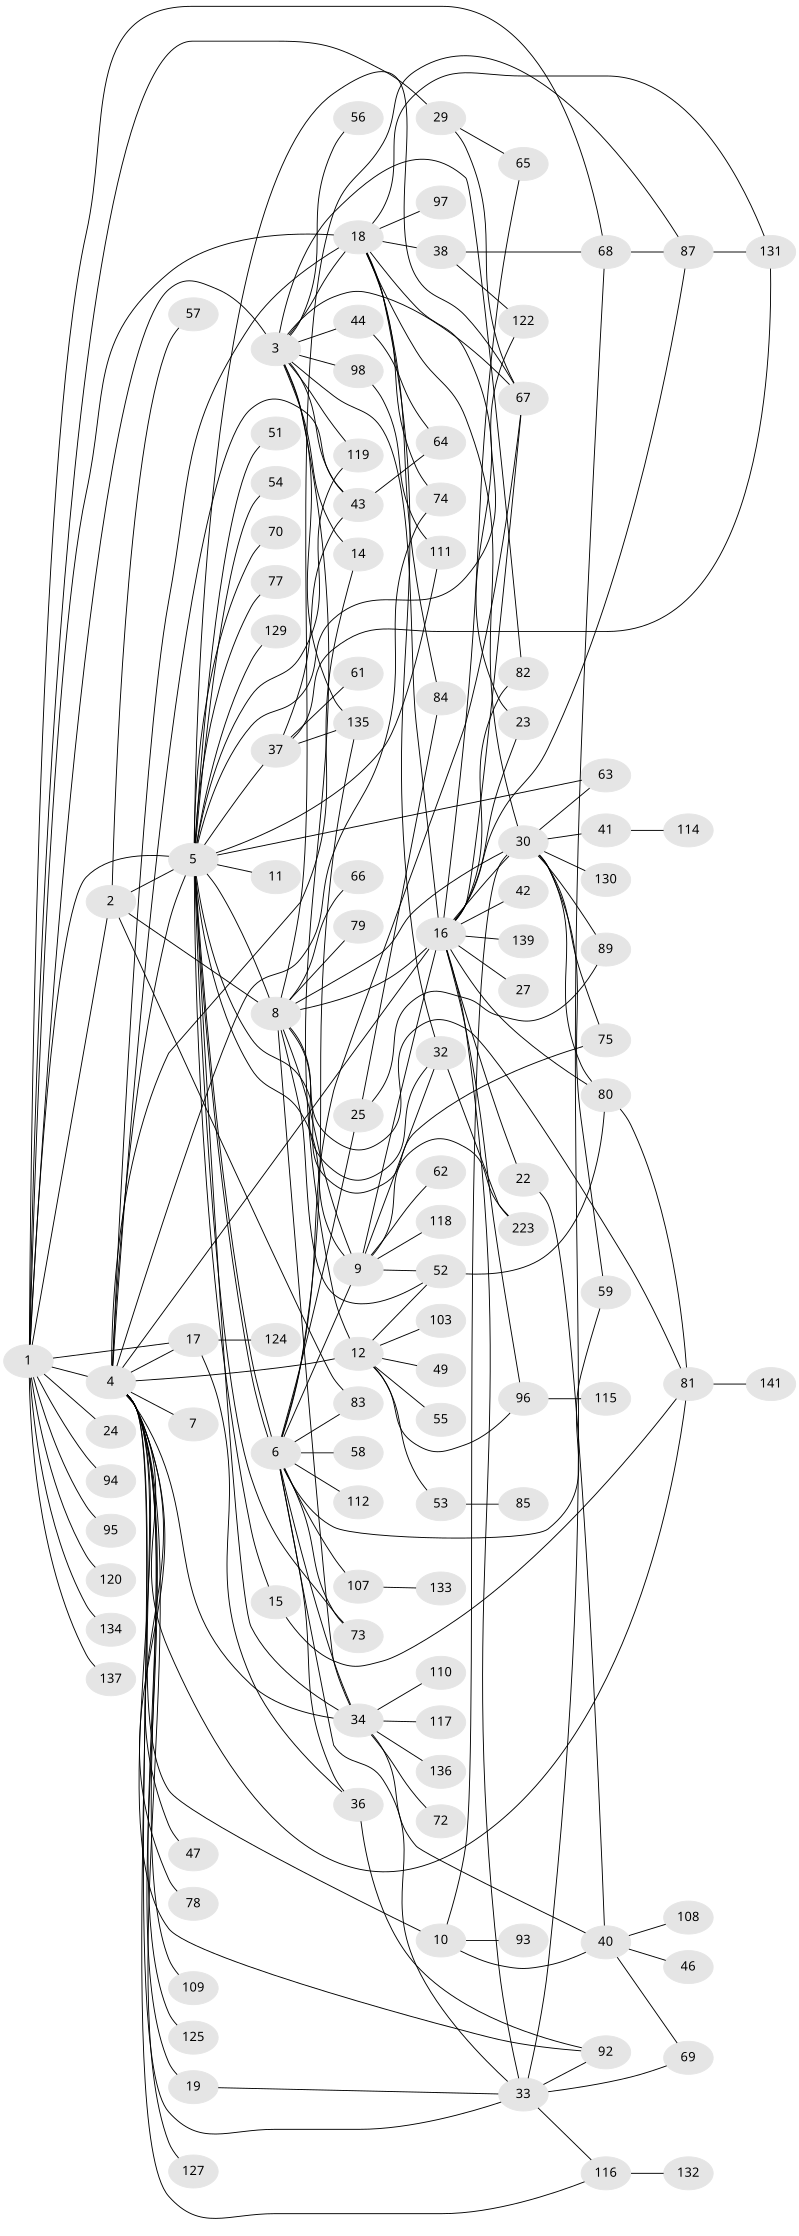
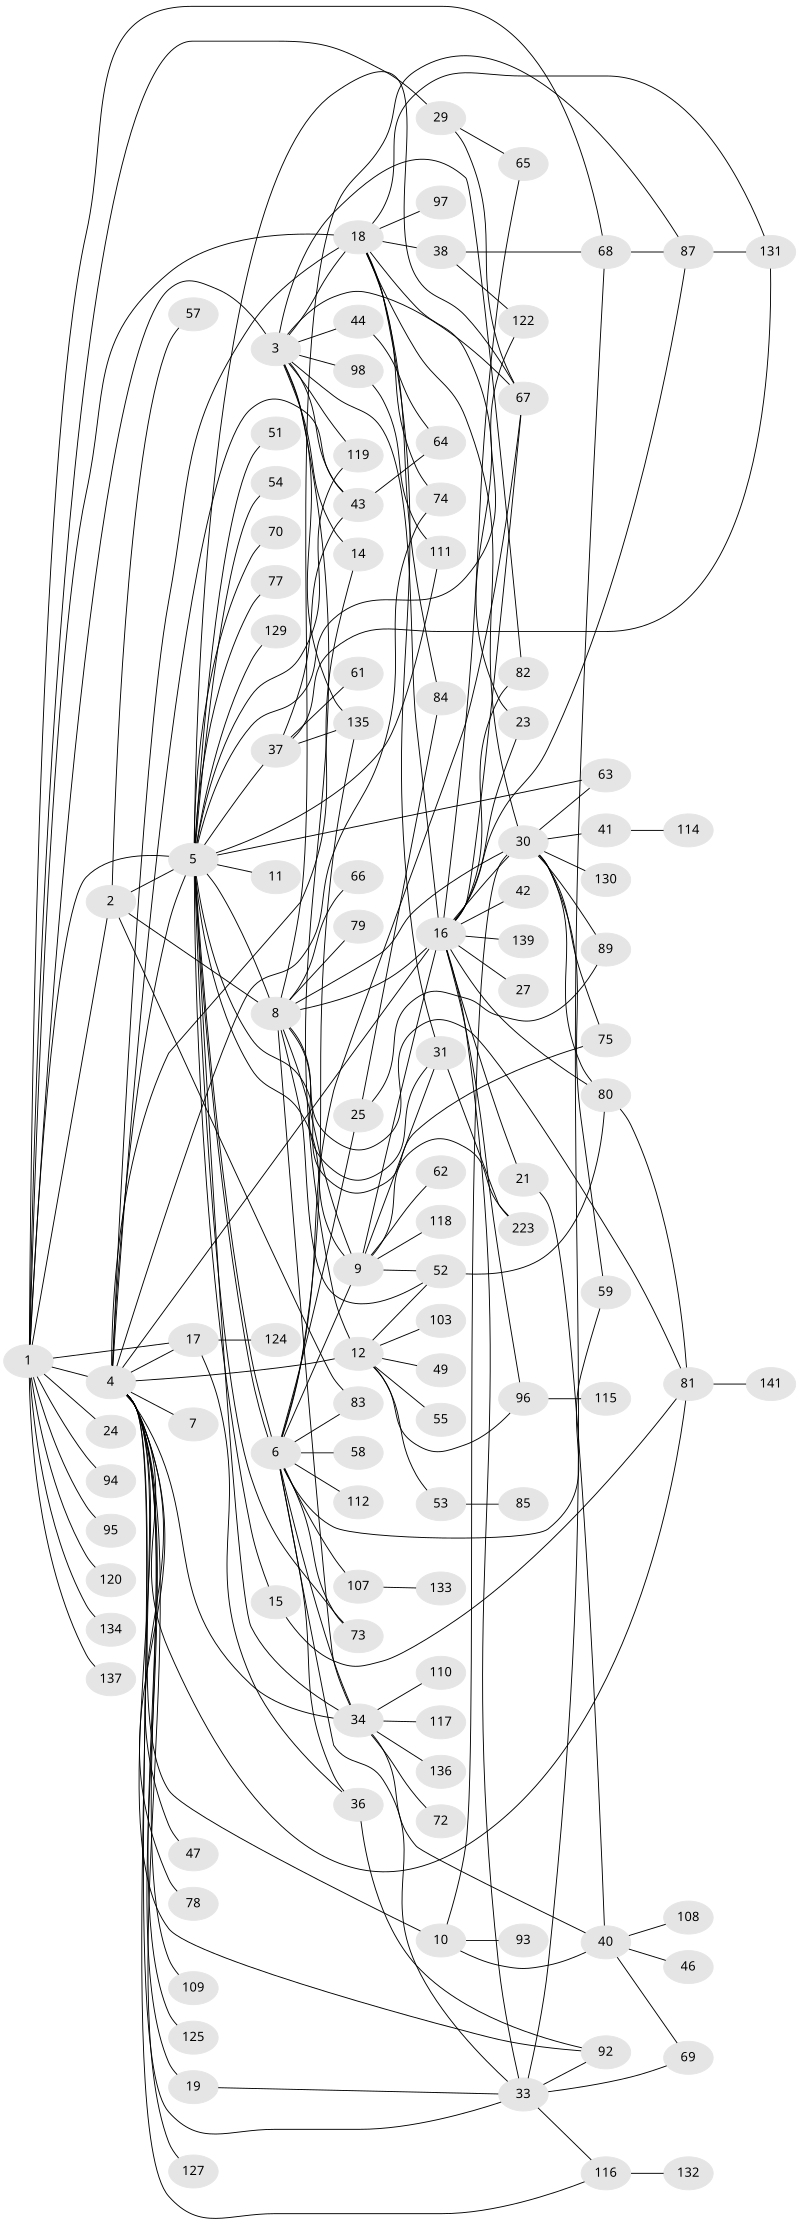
node "56": removed
node "32": label "32" -> "31"
node "22": label "22" -> "21"
